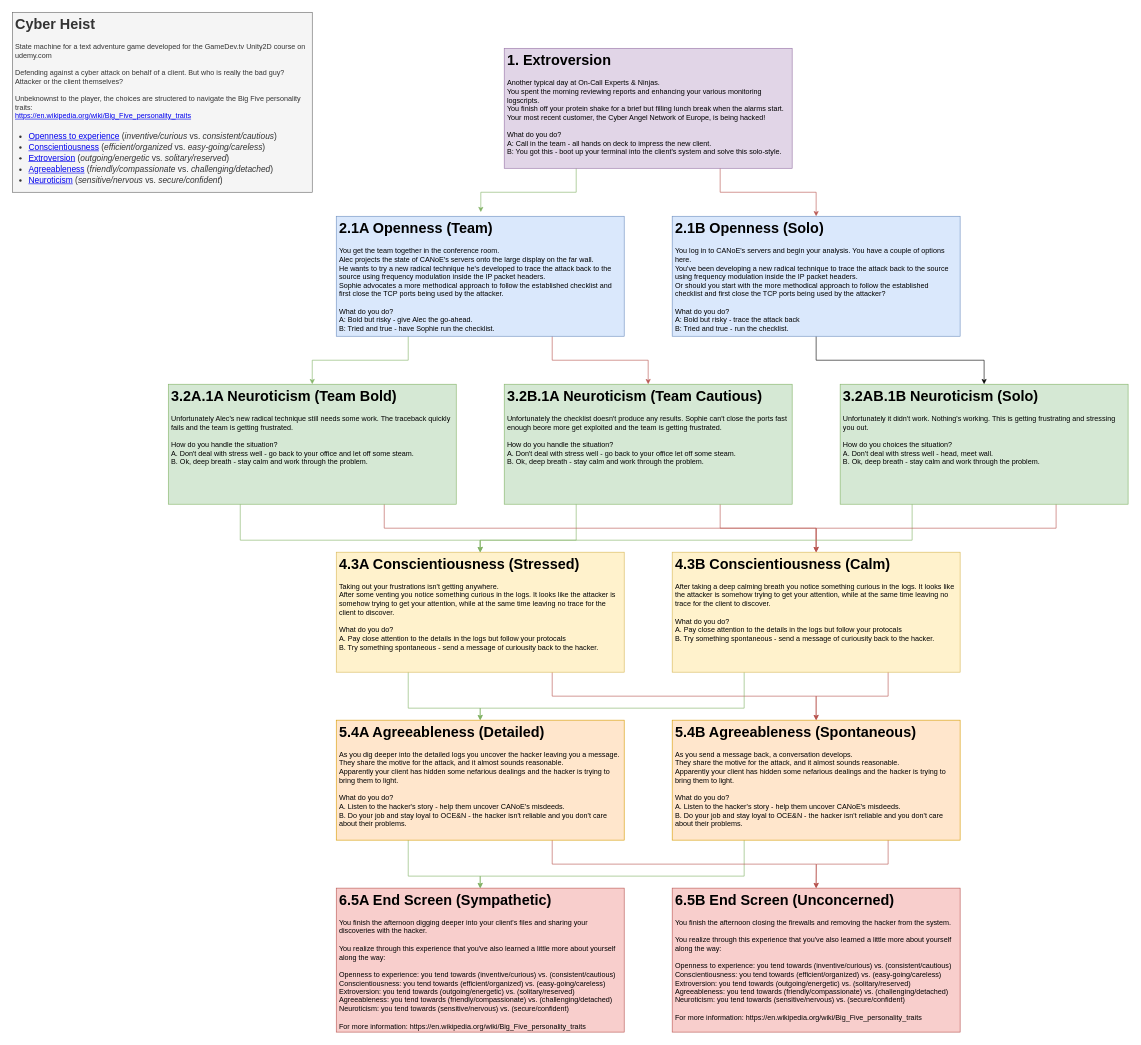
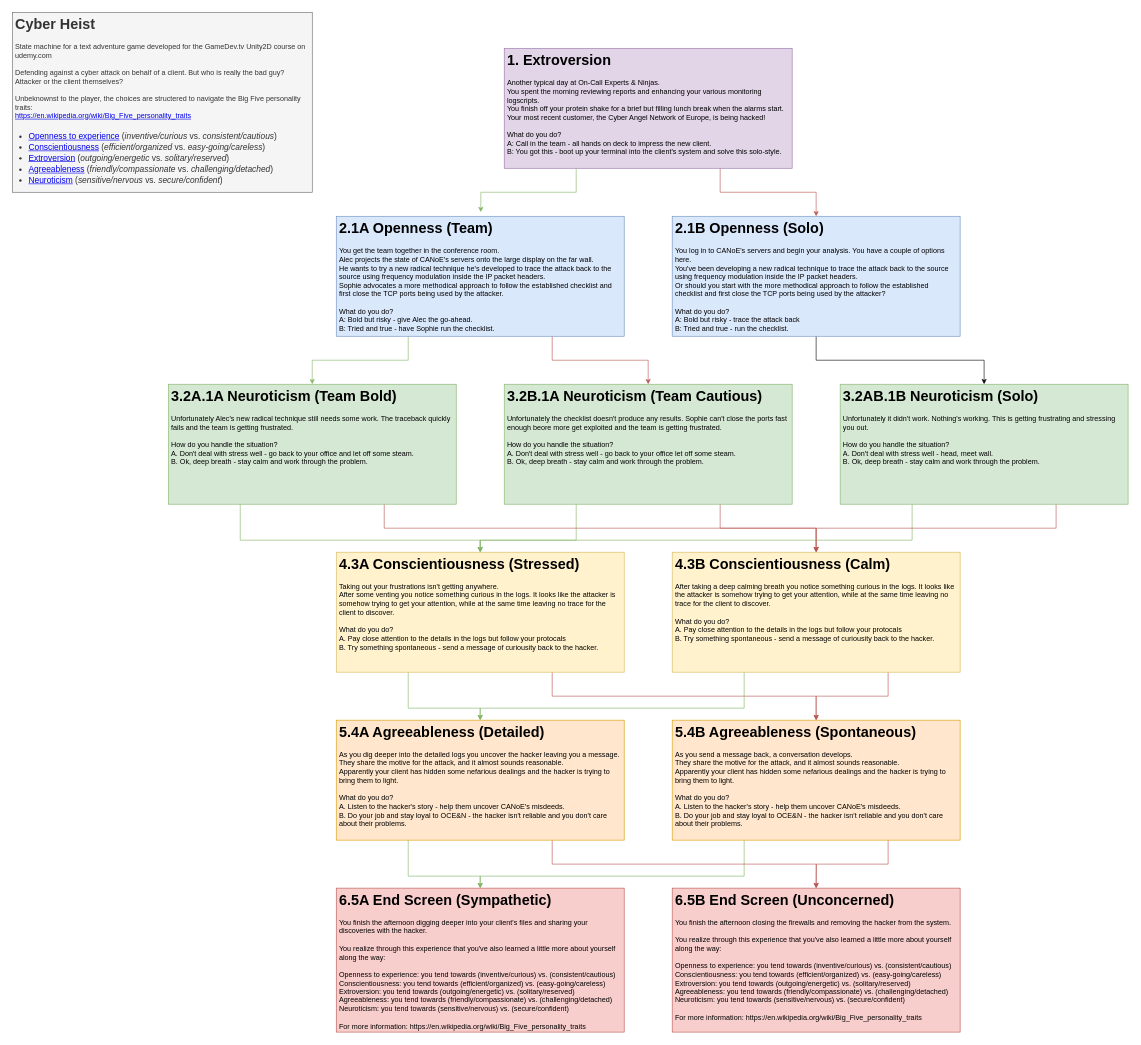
node "3.2AB.1B Neuroticism (Solo) Unfortunately it didn't work. Nothing's working. This is getting frustrating and stressing you out. How do you choices the situation? A. Don't deal with stress well - head, meet wall. B. Ok, deep breath - stay calm and work through the problem.": label "3.2AB.1B Neuroticism (Solo) Unfortunately it didn't work. Nothing's working. This is getting frustrating and stressing you out. How do you choices the situation? A. Don't deal with stress well - head, meet wall. B. Ok, deep breath - stay calm and work through the problem." -> "3.2AB.1B Neuroticism (Solo) Unfortunately it didn't work. Nothing's working. This is getting frustrating and stressing you out. How do you handle the situation? A. Don't deal with stress well - head, meet wall. B. Ok, deep breath - stay calm and work through the problem."
